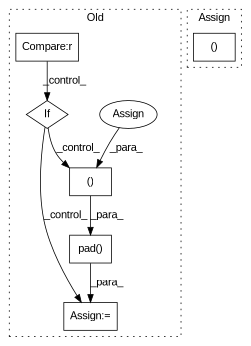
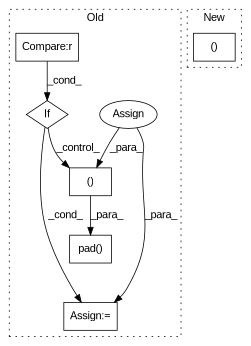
cluster "Assign": label "Assign" -> "New"
edge "Compare:r" -> "If": label "_control_" -> "_cond_"
edge "If" -> "Assign:=": label "_control_" -> "_cond_"
edge "pad()" -> "Assign:=": now "Assign" -> "Assign:="
